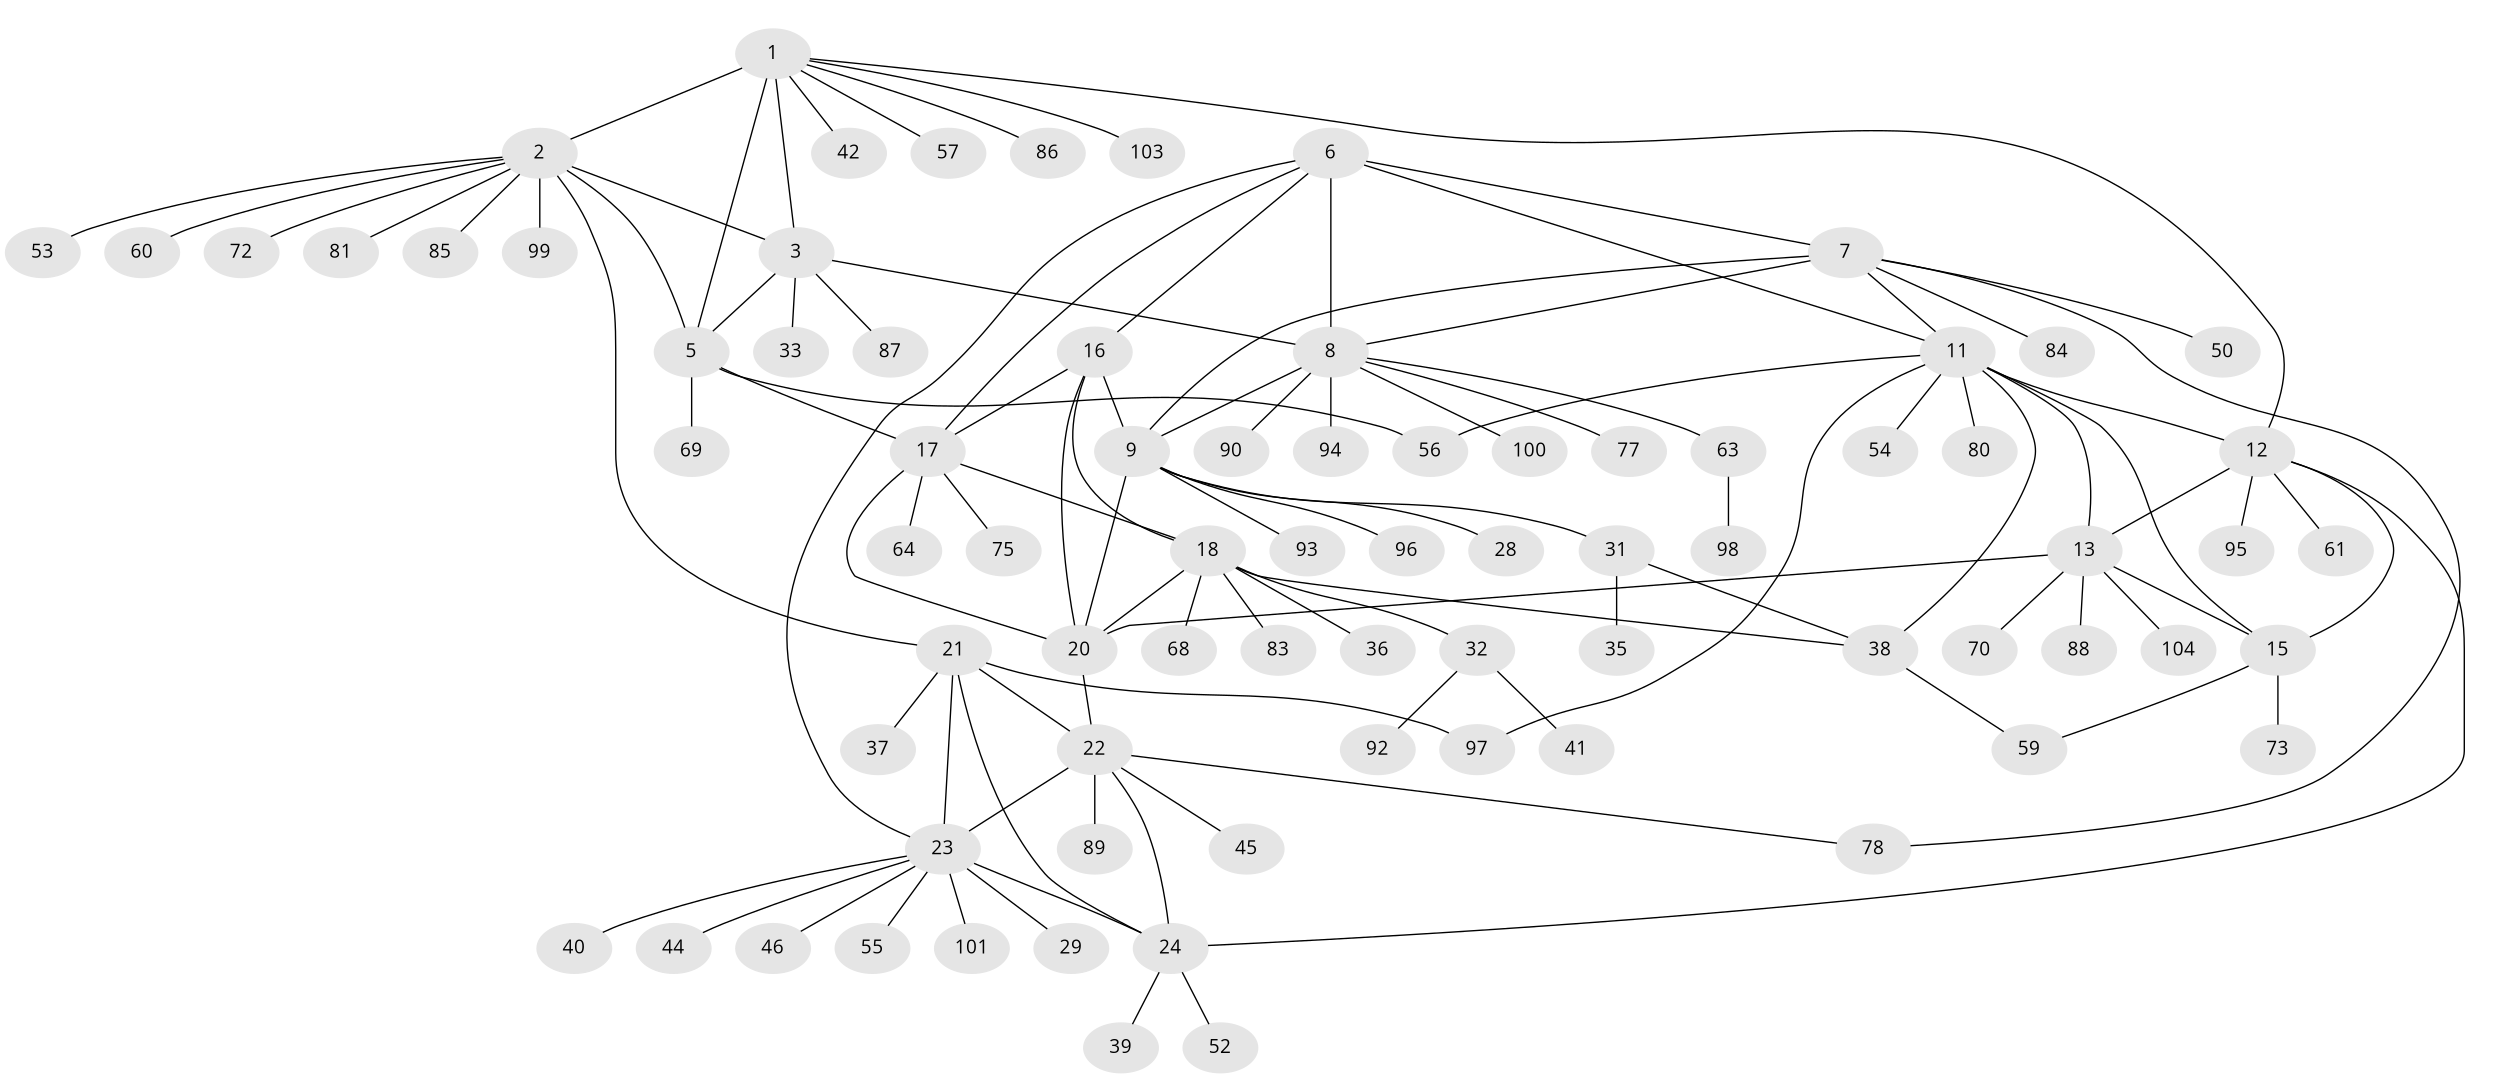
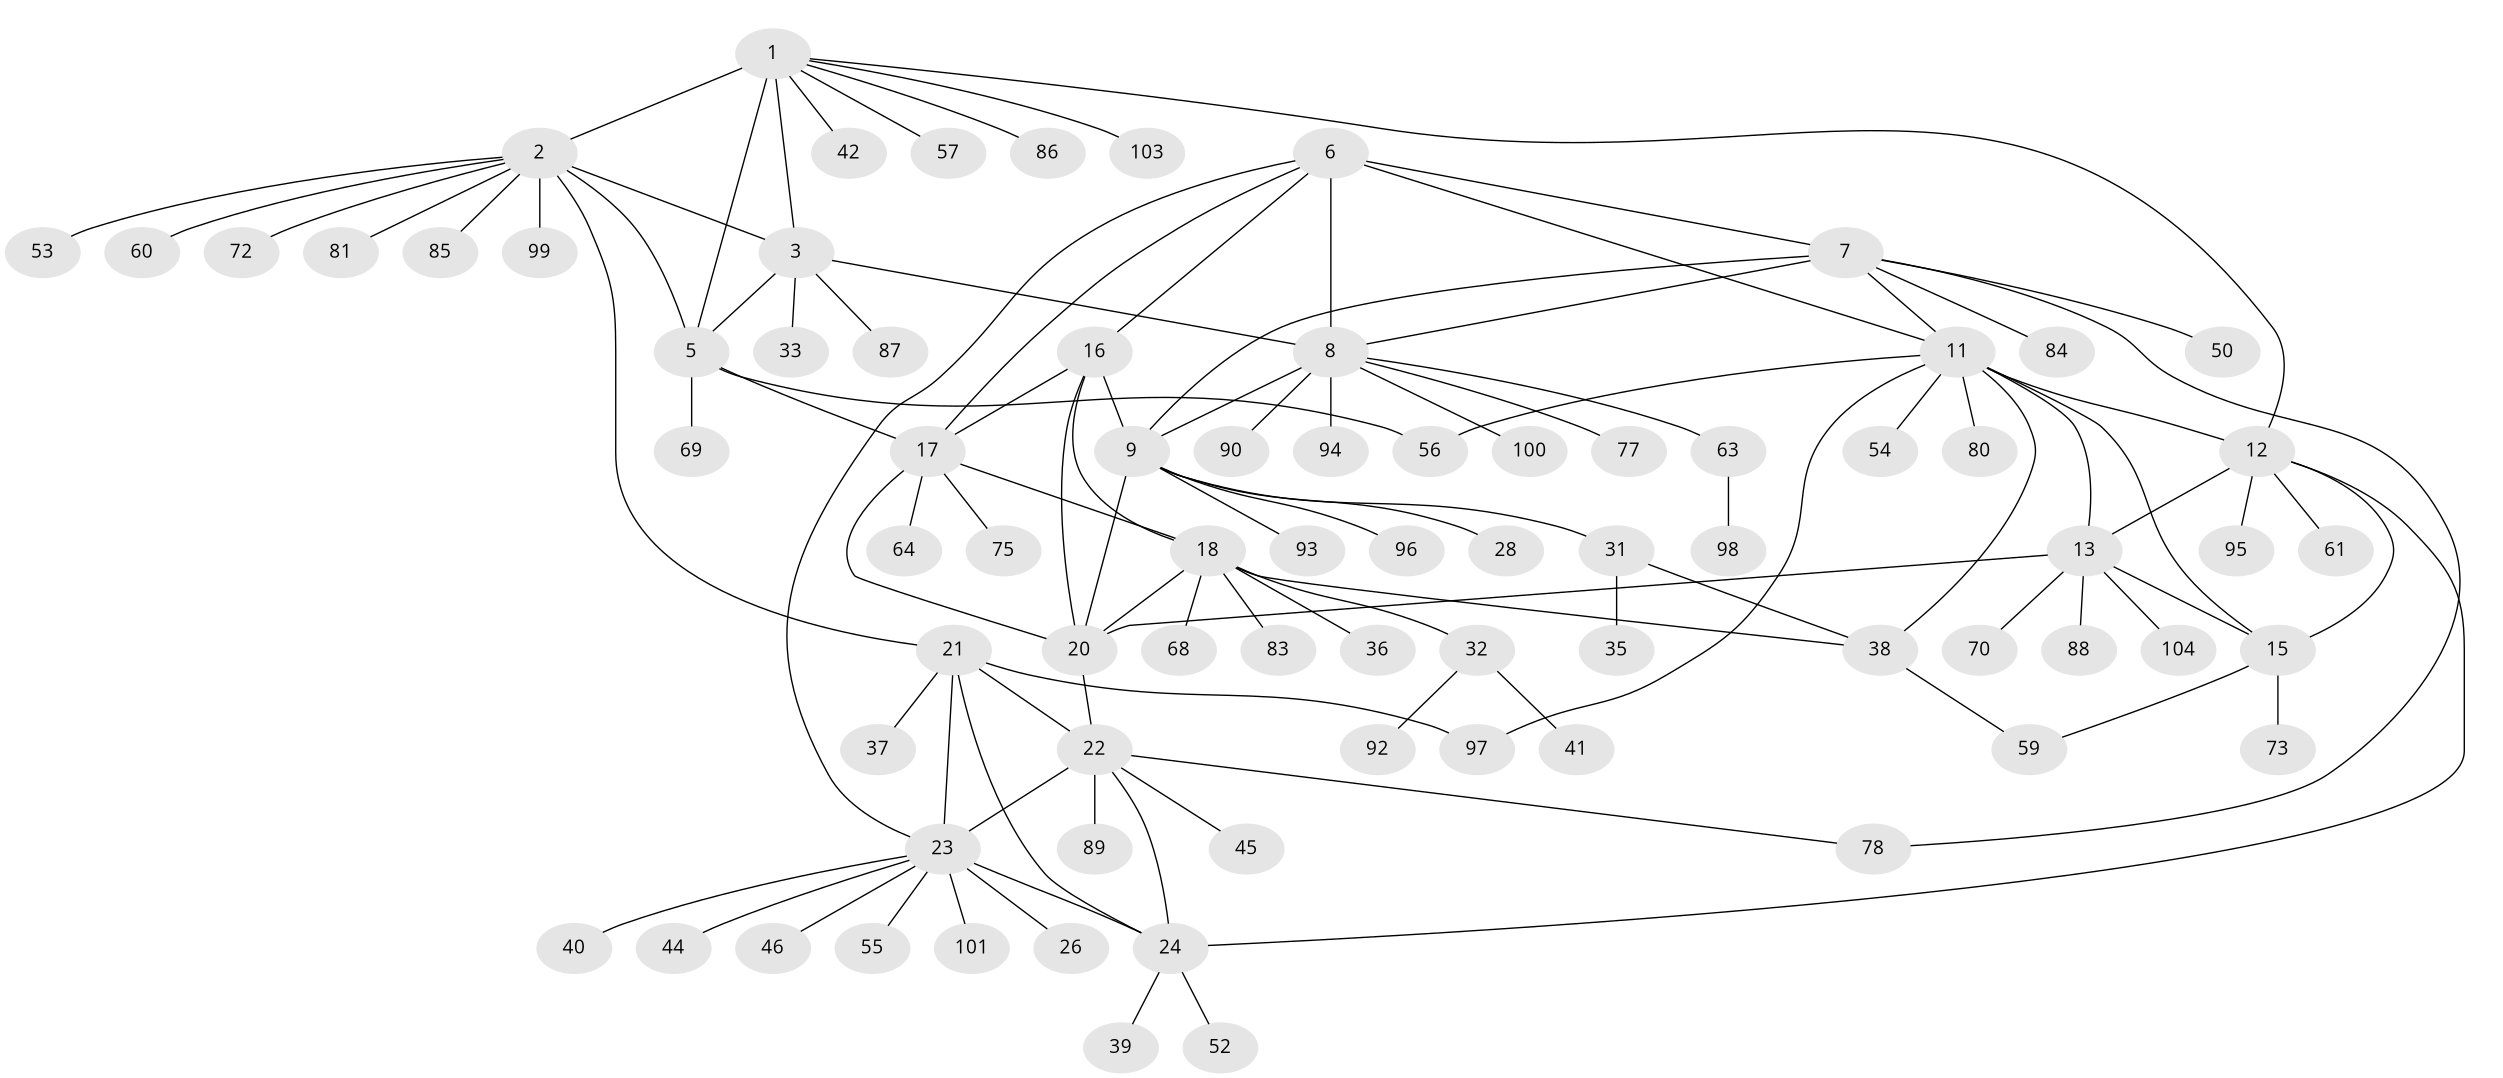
node "29": label "29" -> "26"
